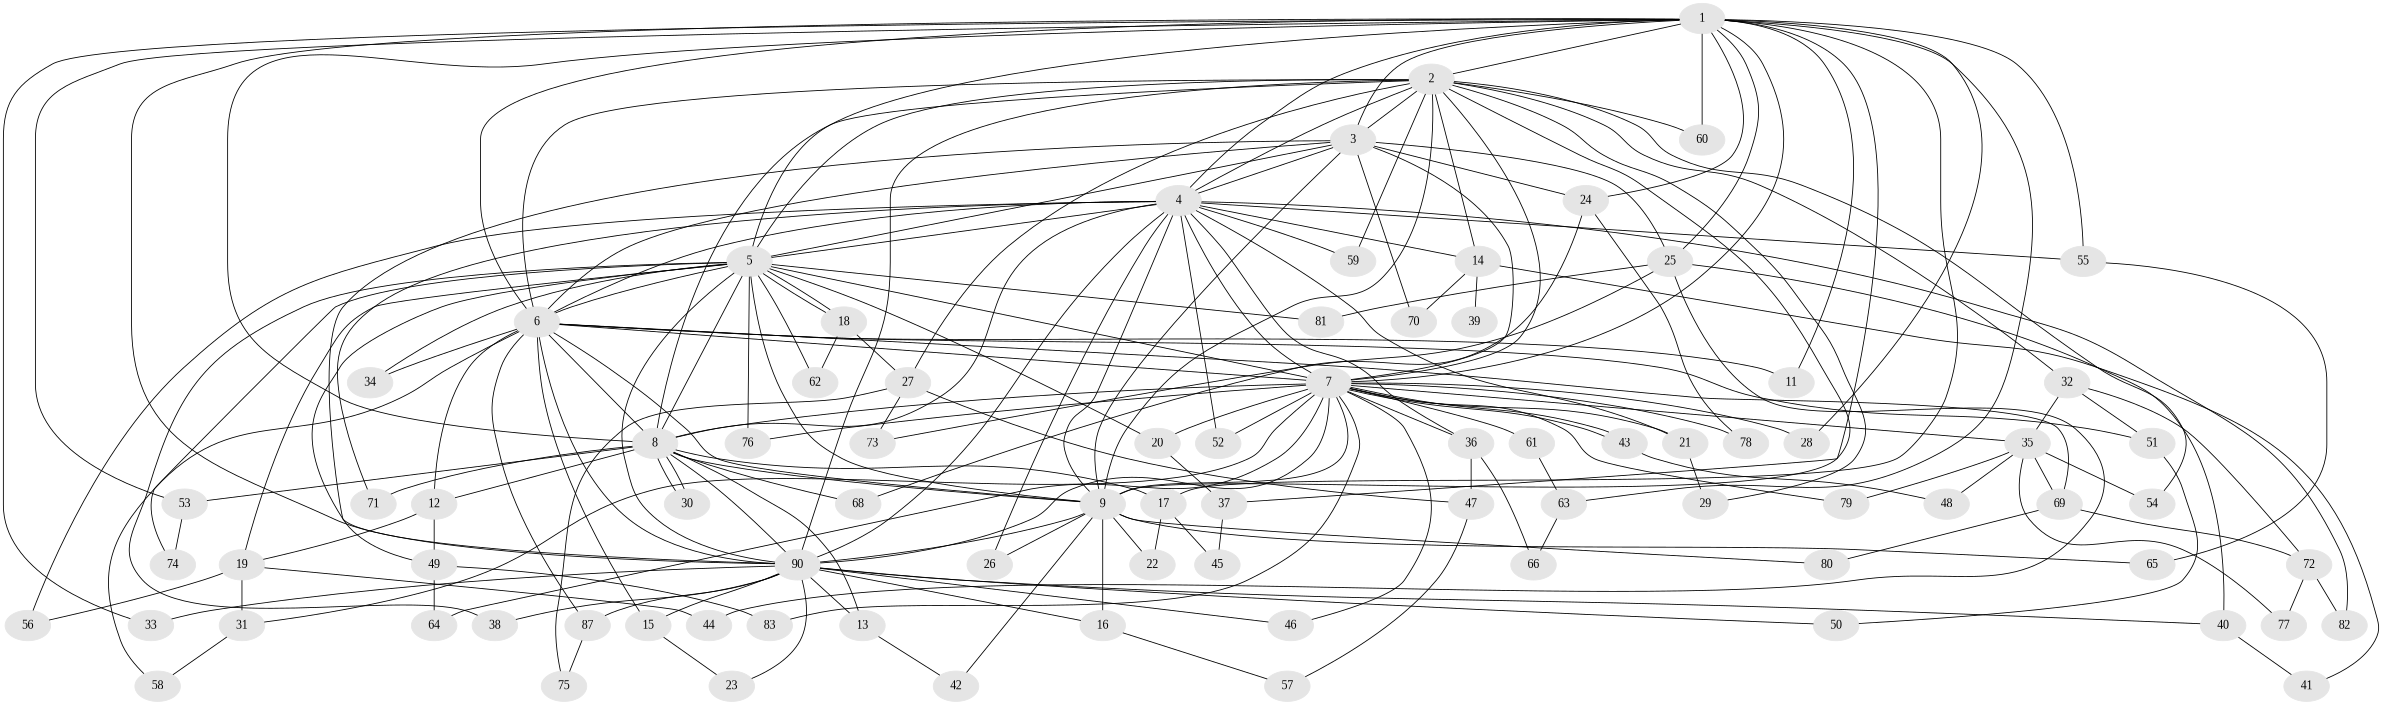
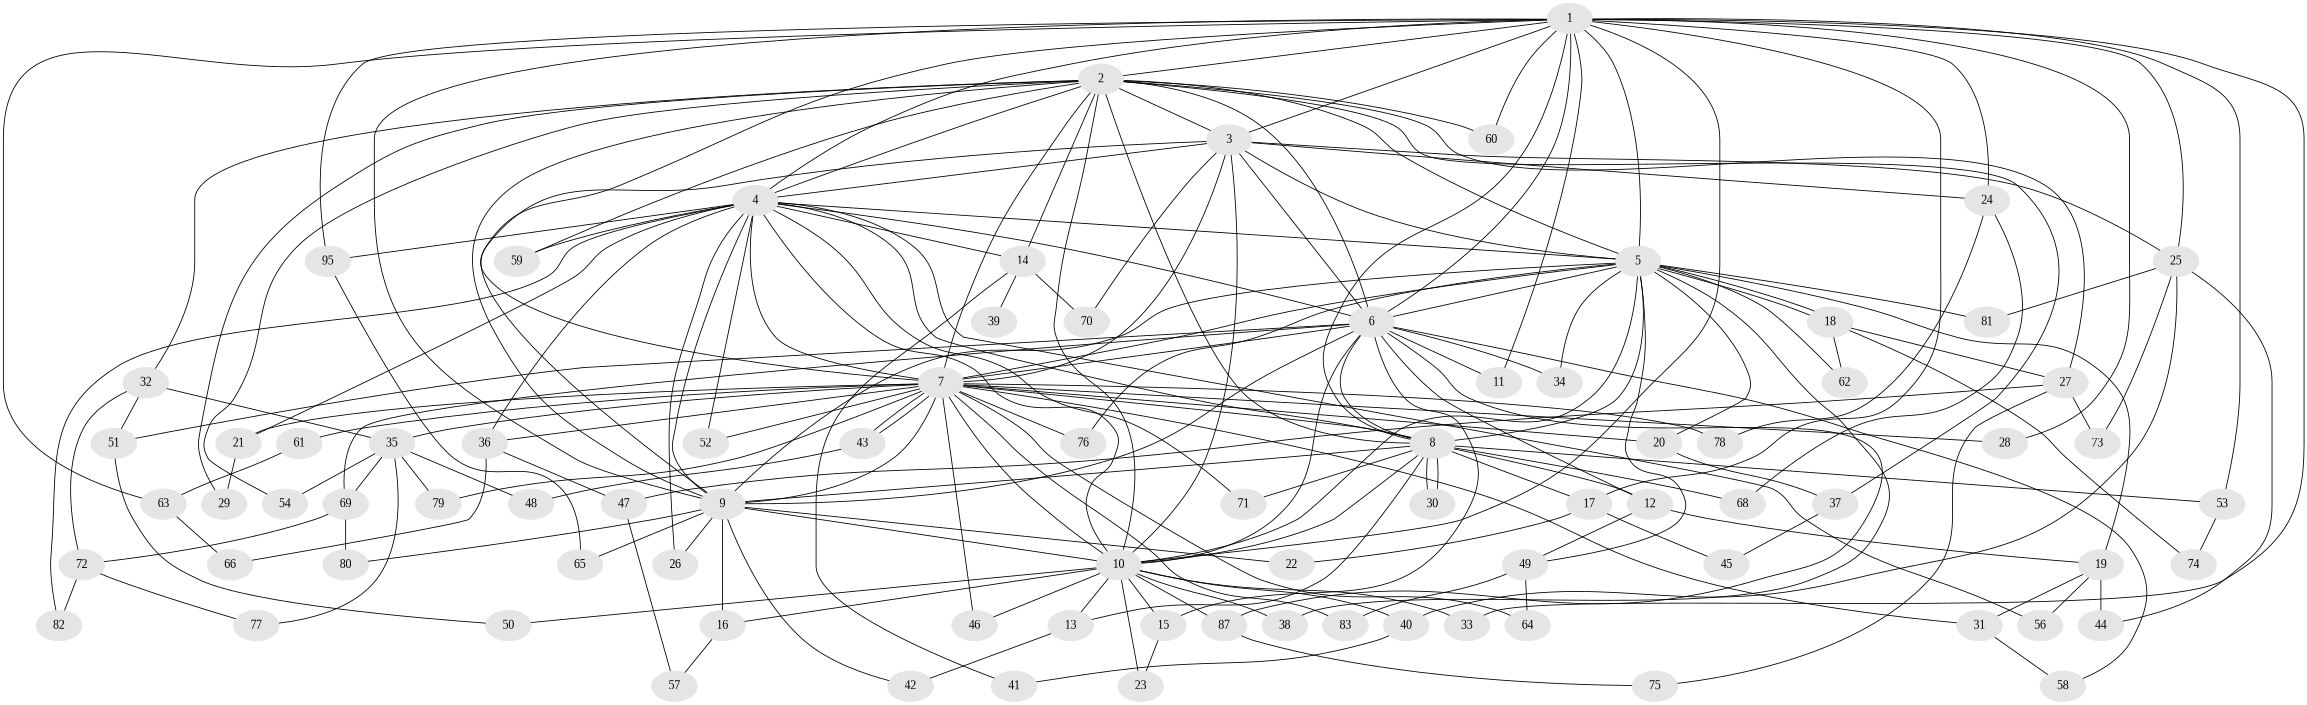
node "55": label "55" -> "95"
edge "5" -- "74": now "18" -- "74"
node "90": label "90" -> "10"
